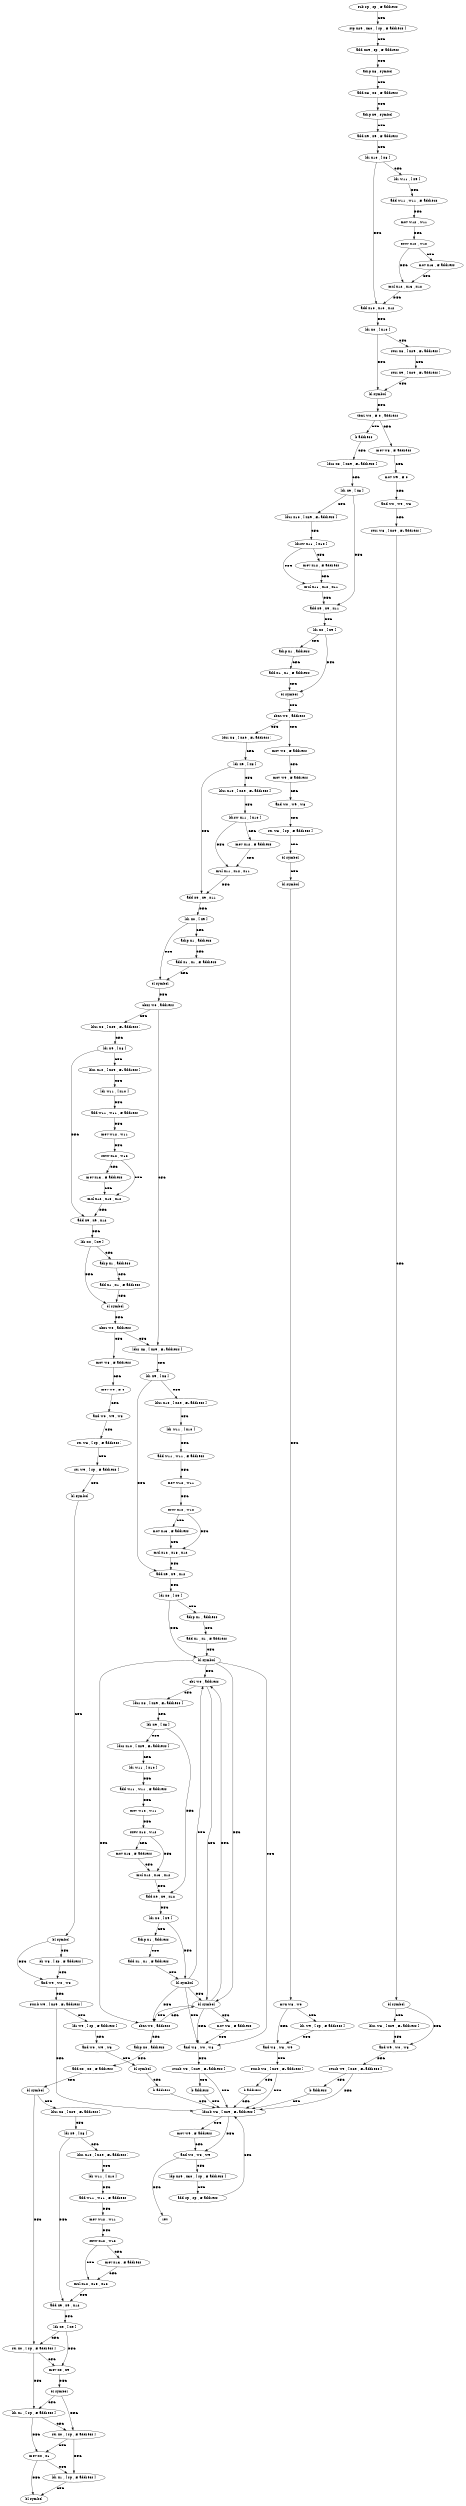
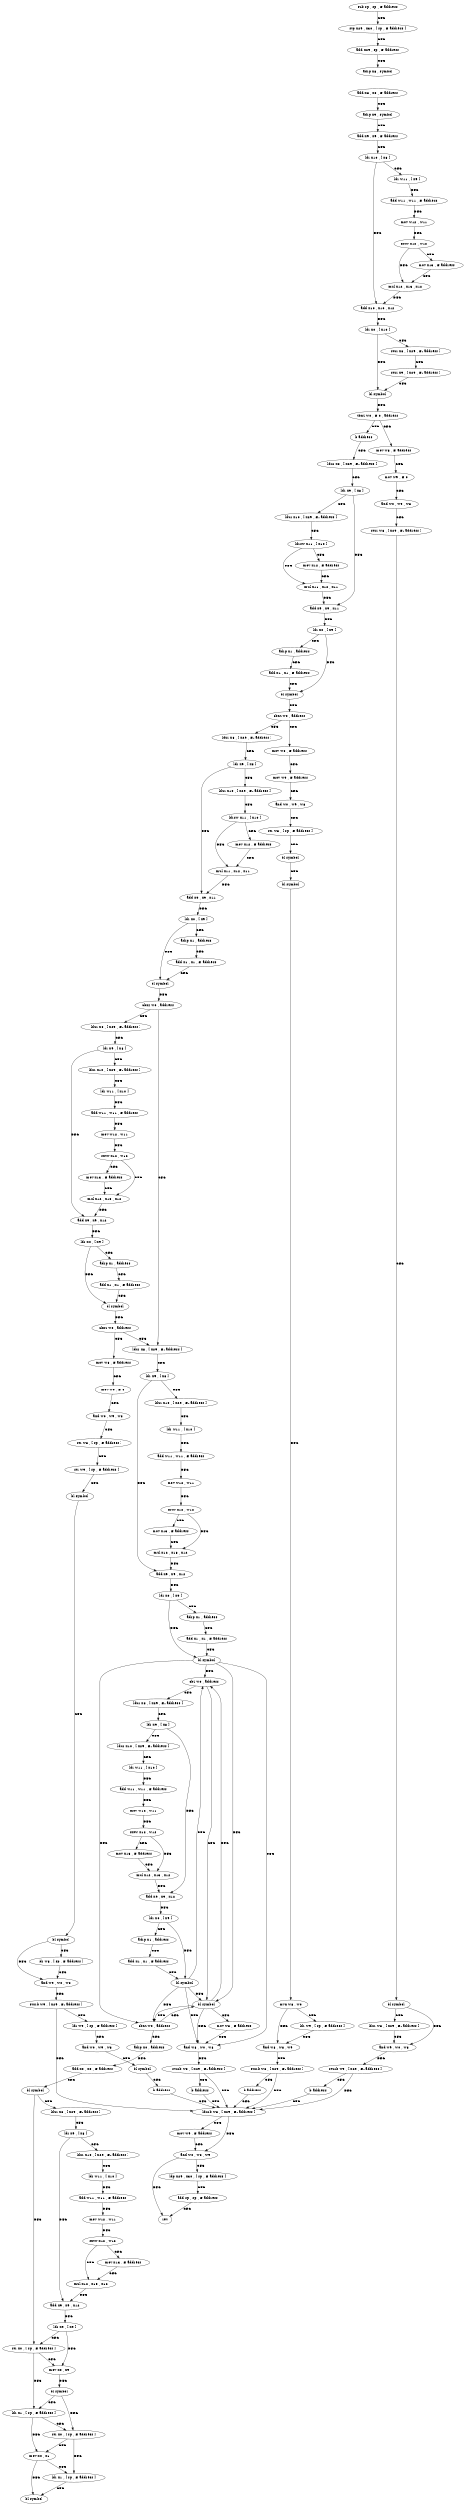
edge "adrp x8 , symbol" -> "add x8 , x8 , # address": removed, label "CFG"
edge "add sp , sp , # address" -> "ldurb w8 , [ x29 , #- address ]": now "add sp , sp , # address" -> "ret"
